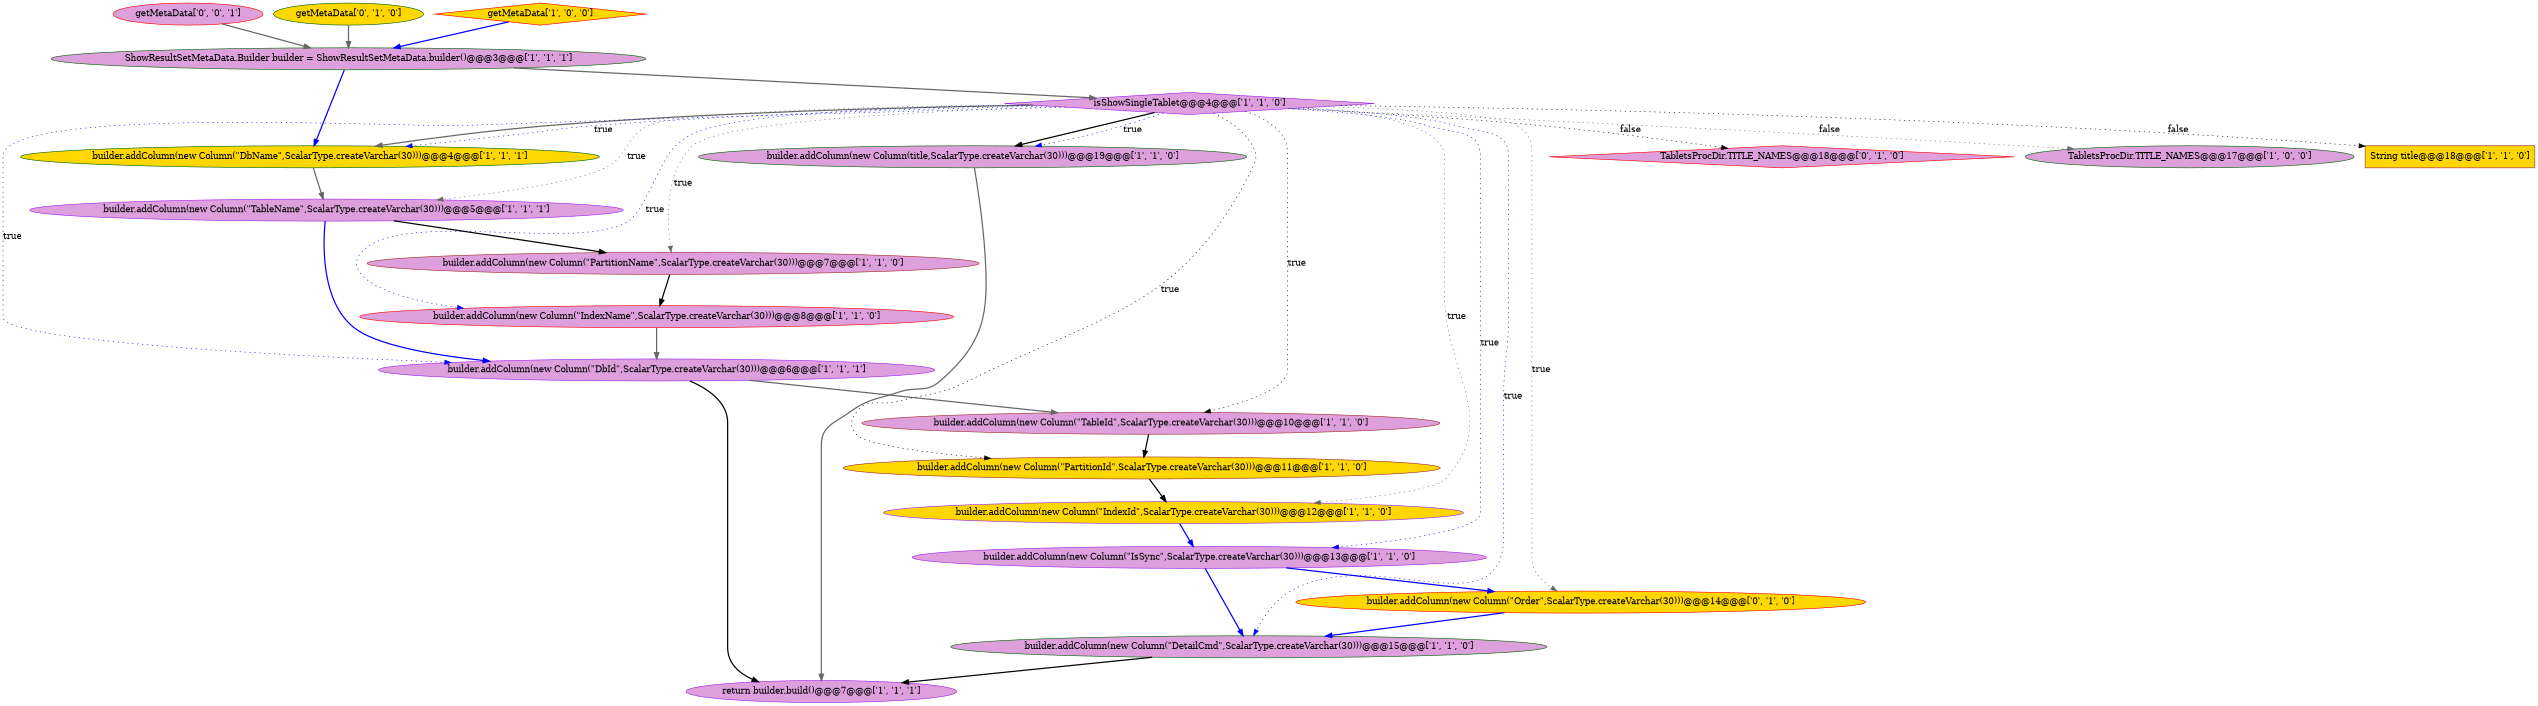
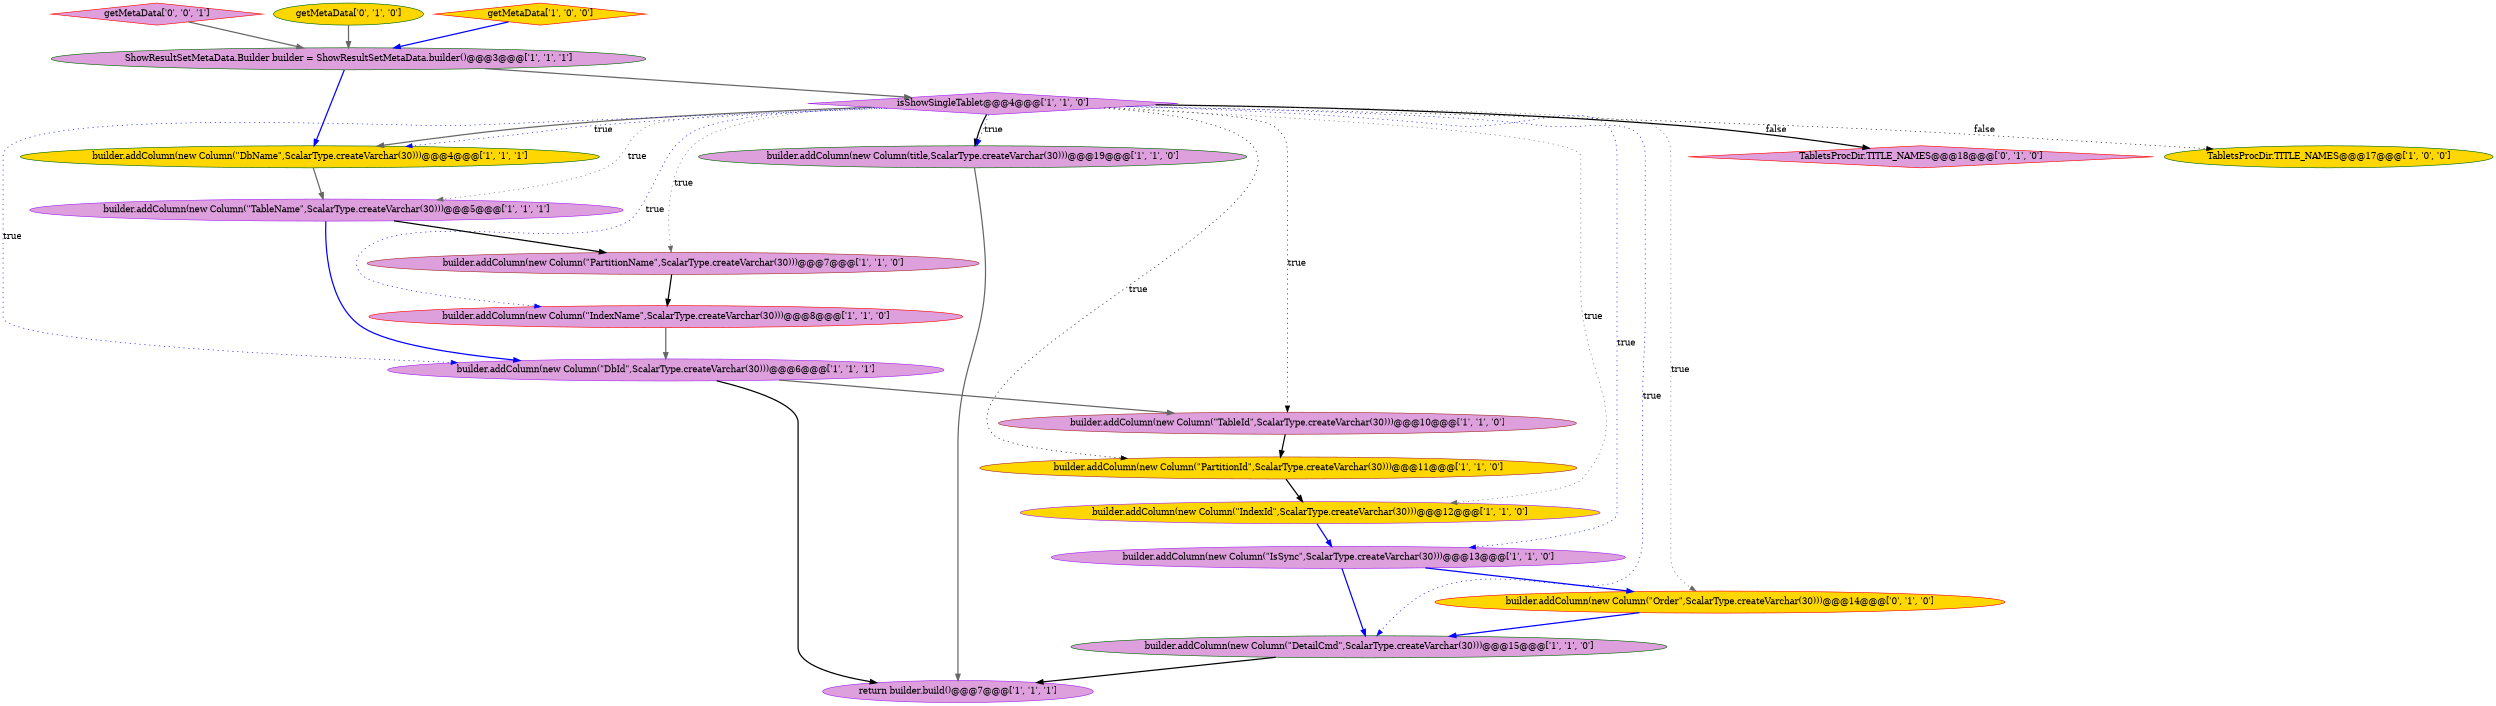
node "getMetaData['0', '0', '1']": shape ellipse -> diamond
edge "isShowSingleTablet@@@4@@@['1', '1', '0']" -> "TabletsProcDir.TITLE_NAMES@@@18@@@['0', '1', '0']": style dotted -> bold
edge "isShowSingleTablet@@@4@@@['1', '1', '0']" -> "TabletsProcDir.TITLE_NAMES@@@17@@@['1', '0', '0']": color gray40 -> black
node "TabletsProcDir.TITLE_NAMES@@@17@@@['1', '0', '0']": fillcolor plum -> gold
node "String title@@@18@@@['1', '1', '0']": removed
